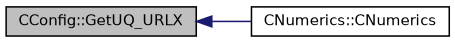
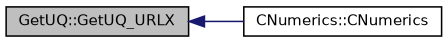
node "CConfig::GetUQ_URLX": label "CConfig::GetUQ_URLX" -> "GetUQ::GetUQ_URLX"
